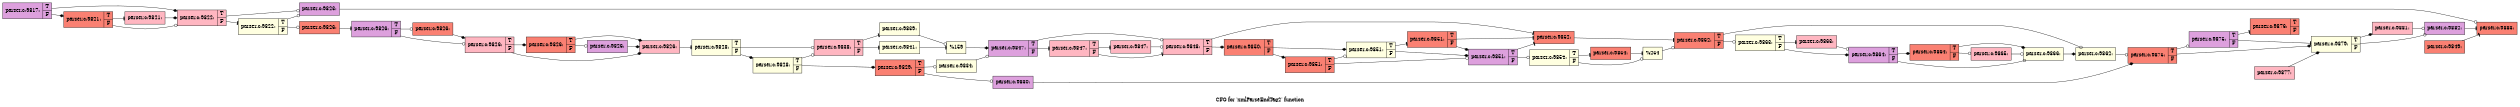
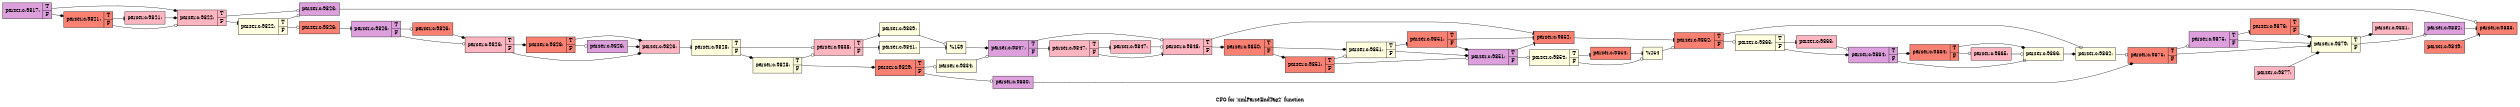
edge "parser.c:9881:" -> "parser.c:9882:": removed
edge "parser.c:9876:" -> "parser.c:9879:": added
